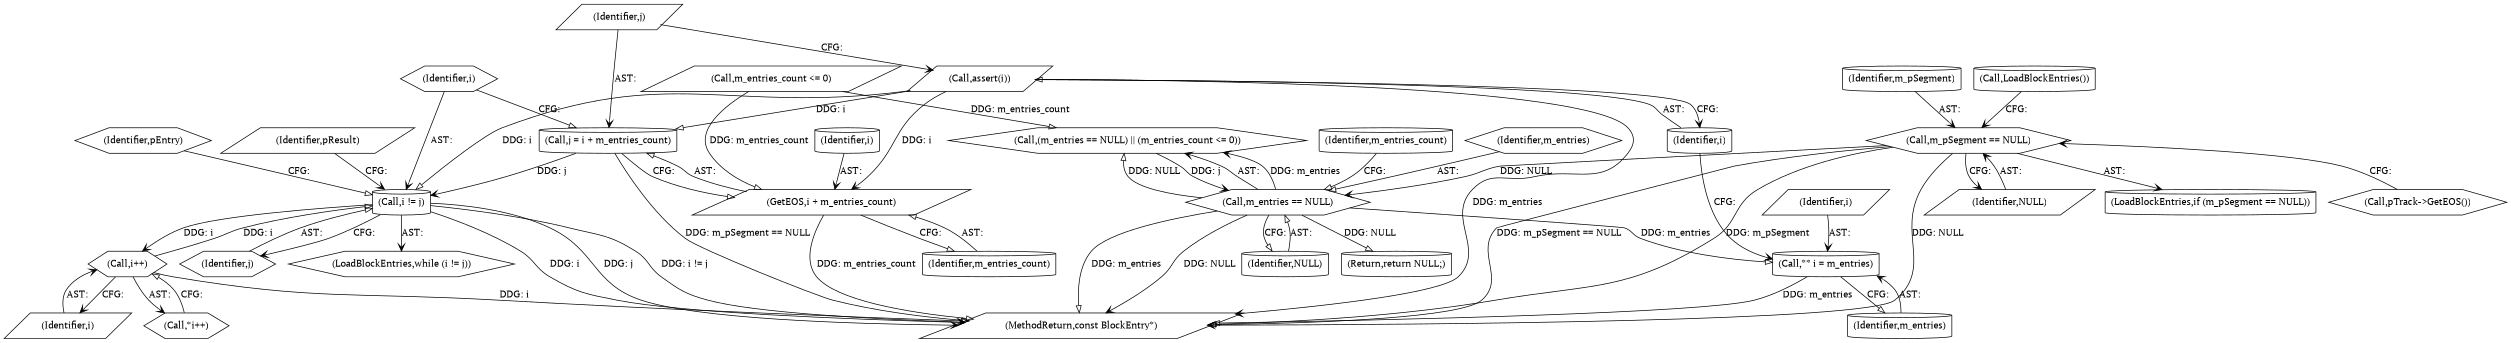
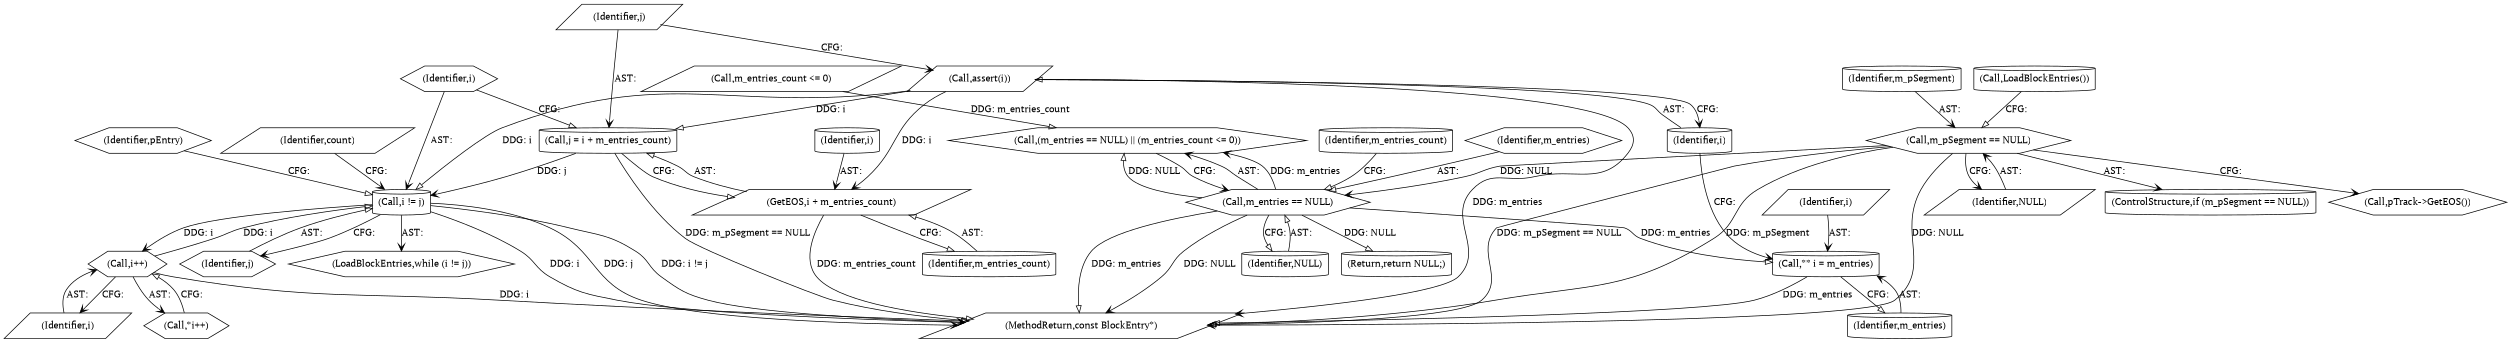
edge "(Call,LoadBlockEntries())" -> "(Call,m_pSegment == NULL)": arrowhead vee -> onormal
node "(Identifier,pResult)": label "(Identifier,pResult)" -> "(Identifier,count)"
edge "(Call,m_entries_count <= 0)" -> "(GetEOS,i + m_entries_count)": removed, label "DDG: m_entries_count"
edge "(Call,pTrack->GetEOS())" -> "(Call,m_pSegment == NULL)": reversed
edge "(Call,(m_entries == NULL) || (m_entries_count <= 0))" -> "(Call,m_entries == NULL)": label "DDG: j" -> "CFG: "
node "(LoadBlockEntries,if (m_pSegment == NULL))": label "(LoadBlockEntries,if (m_pSegment == NULL))" -> "(ControlStructure,if (m_pSegment == NULL))"
